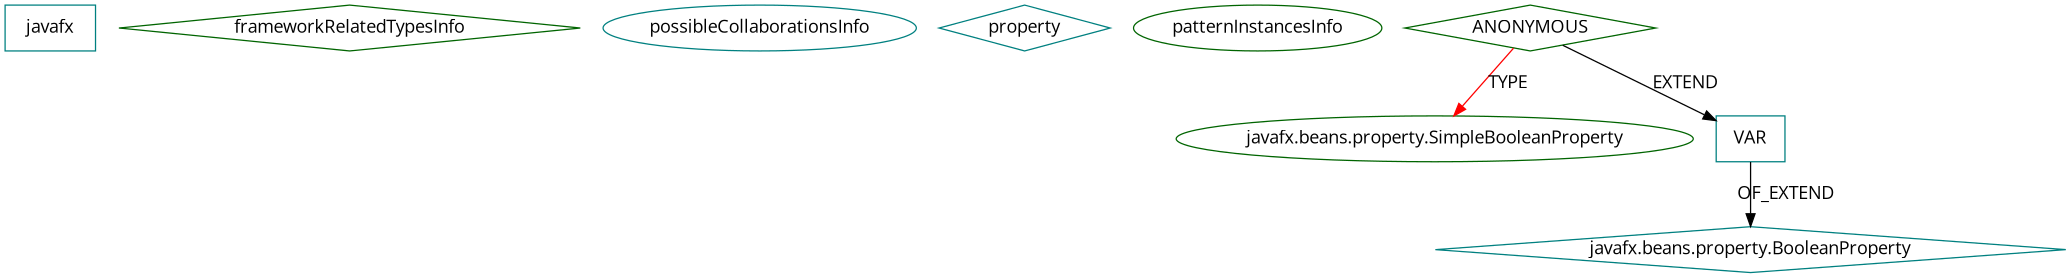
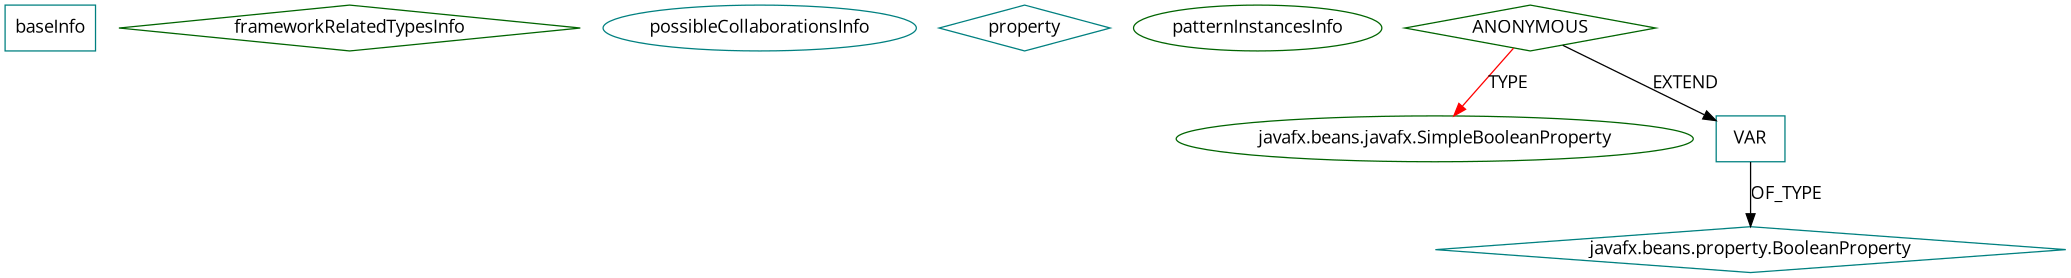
node "javafx": label "javafx" -> "baseInfo"
node "javafx.beans.property.SimpleBooleanProperty": label "javafx.beans.property.SimpleBooleanProperty" -> "javafx.beans.javafx.SimpleBooleanProperty"
edge "VAR" -> "javafx.beans.property.BooleanProperty": label "OF_EXTEND" -> "OF_TYPE"
